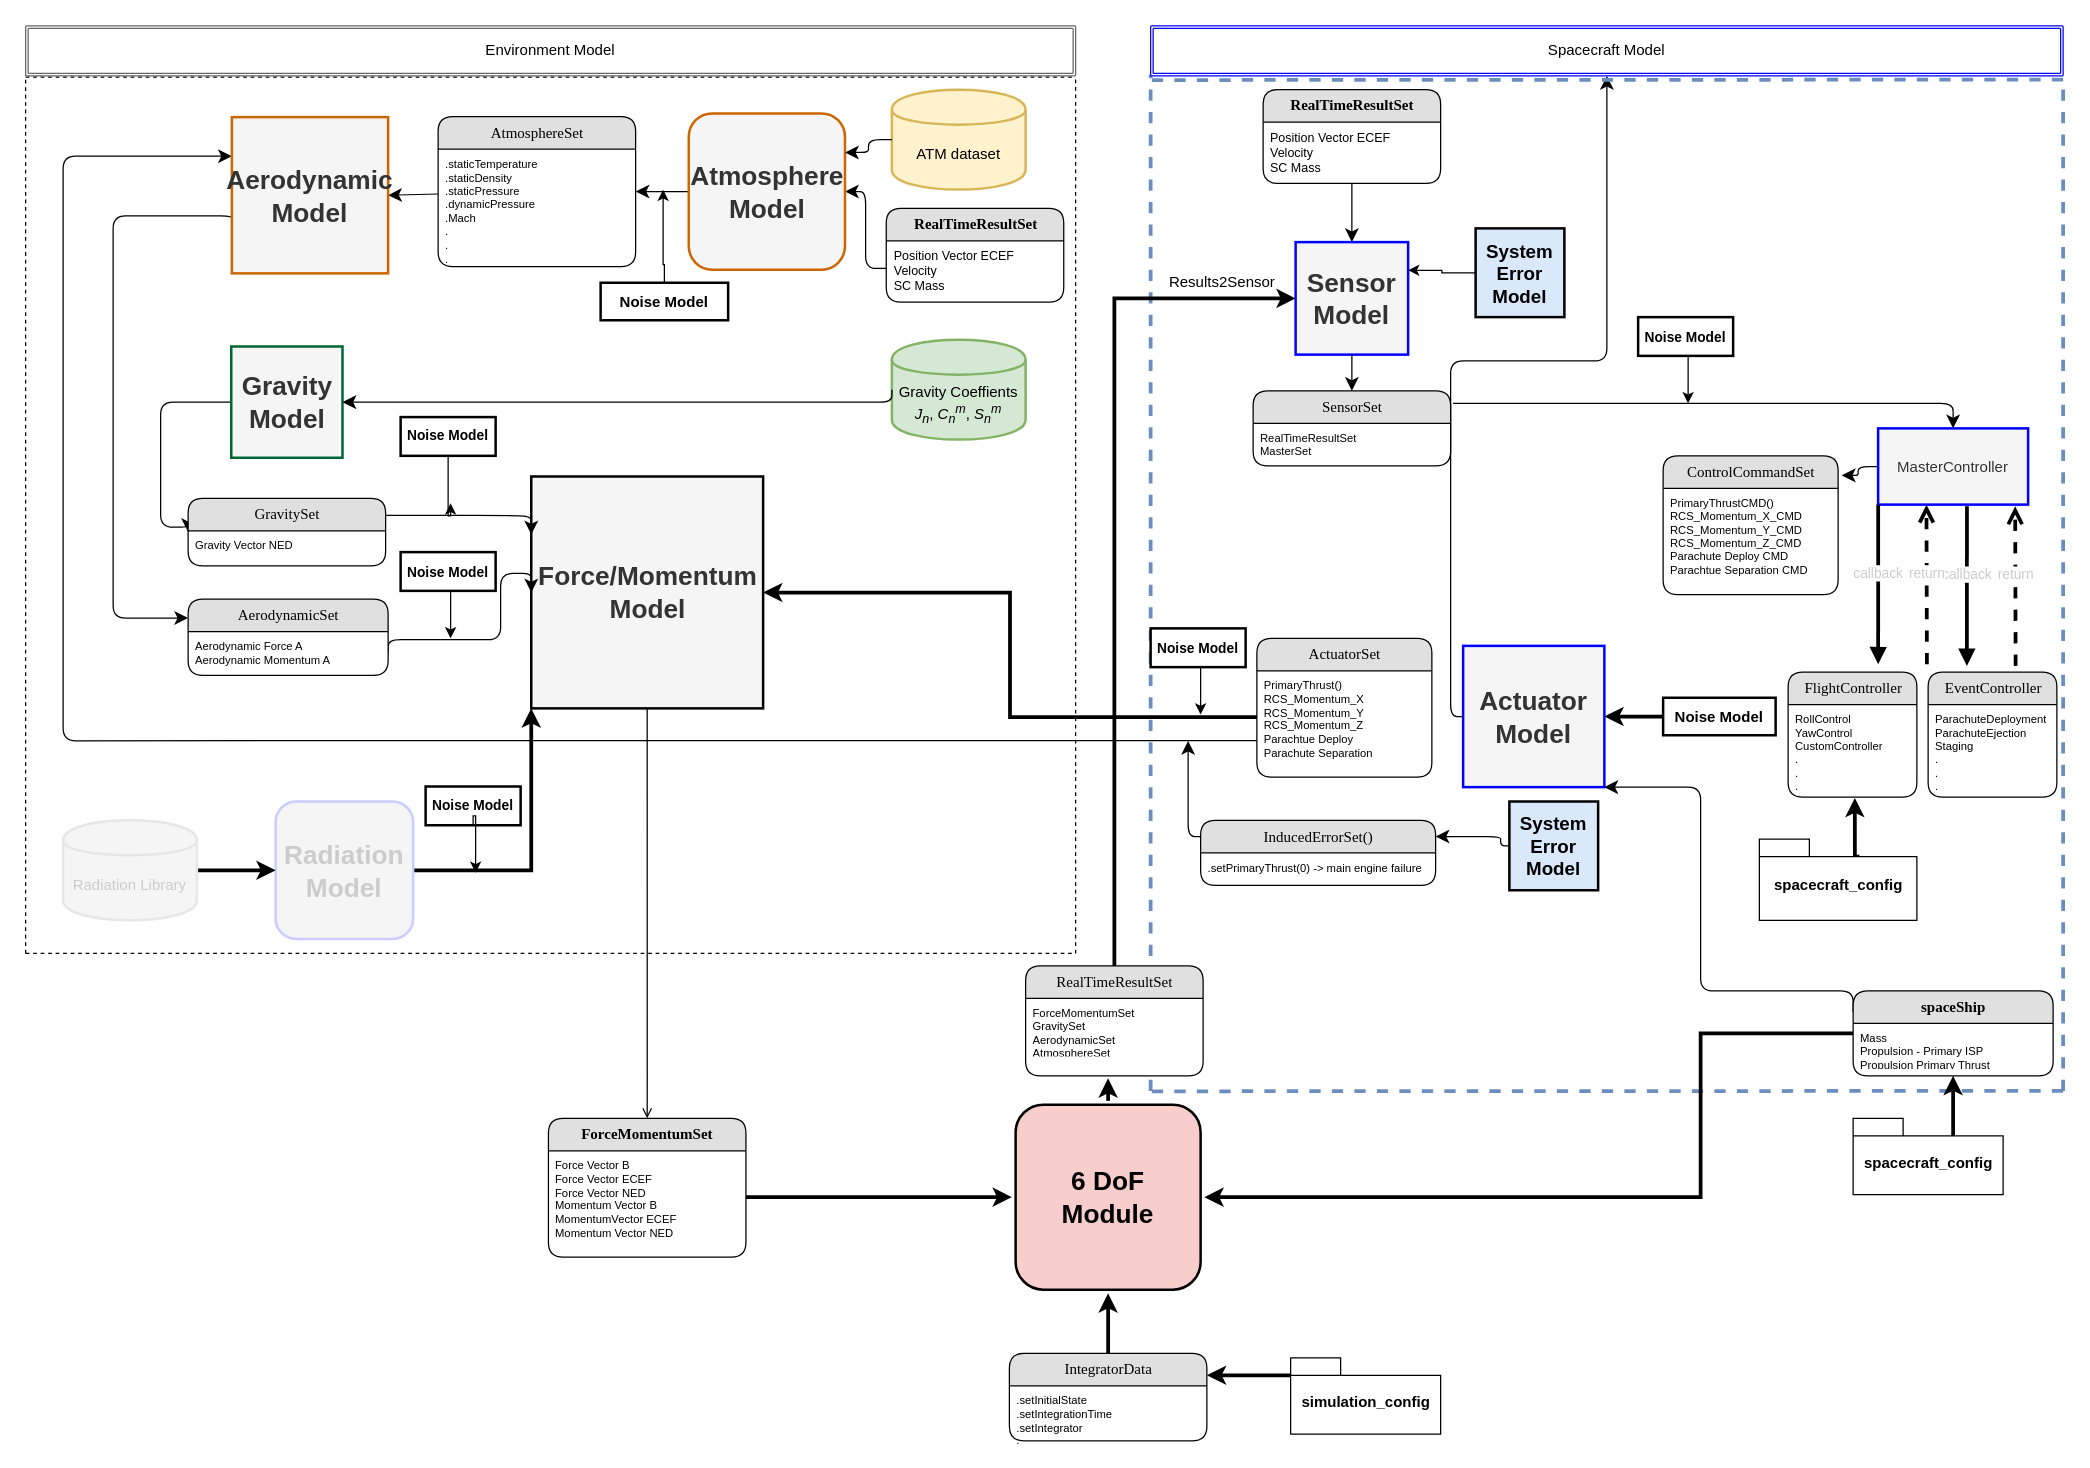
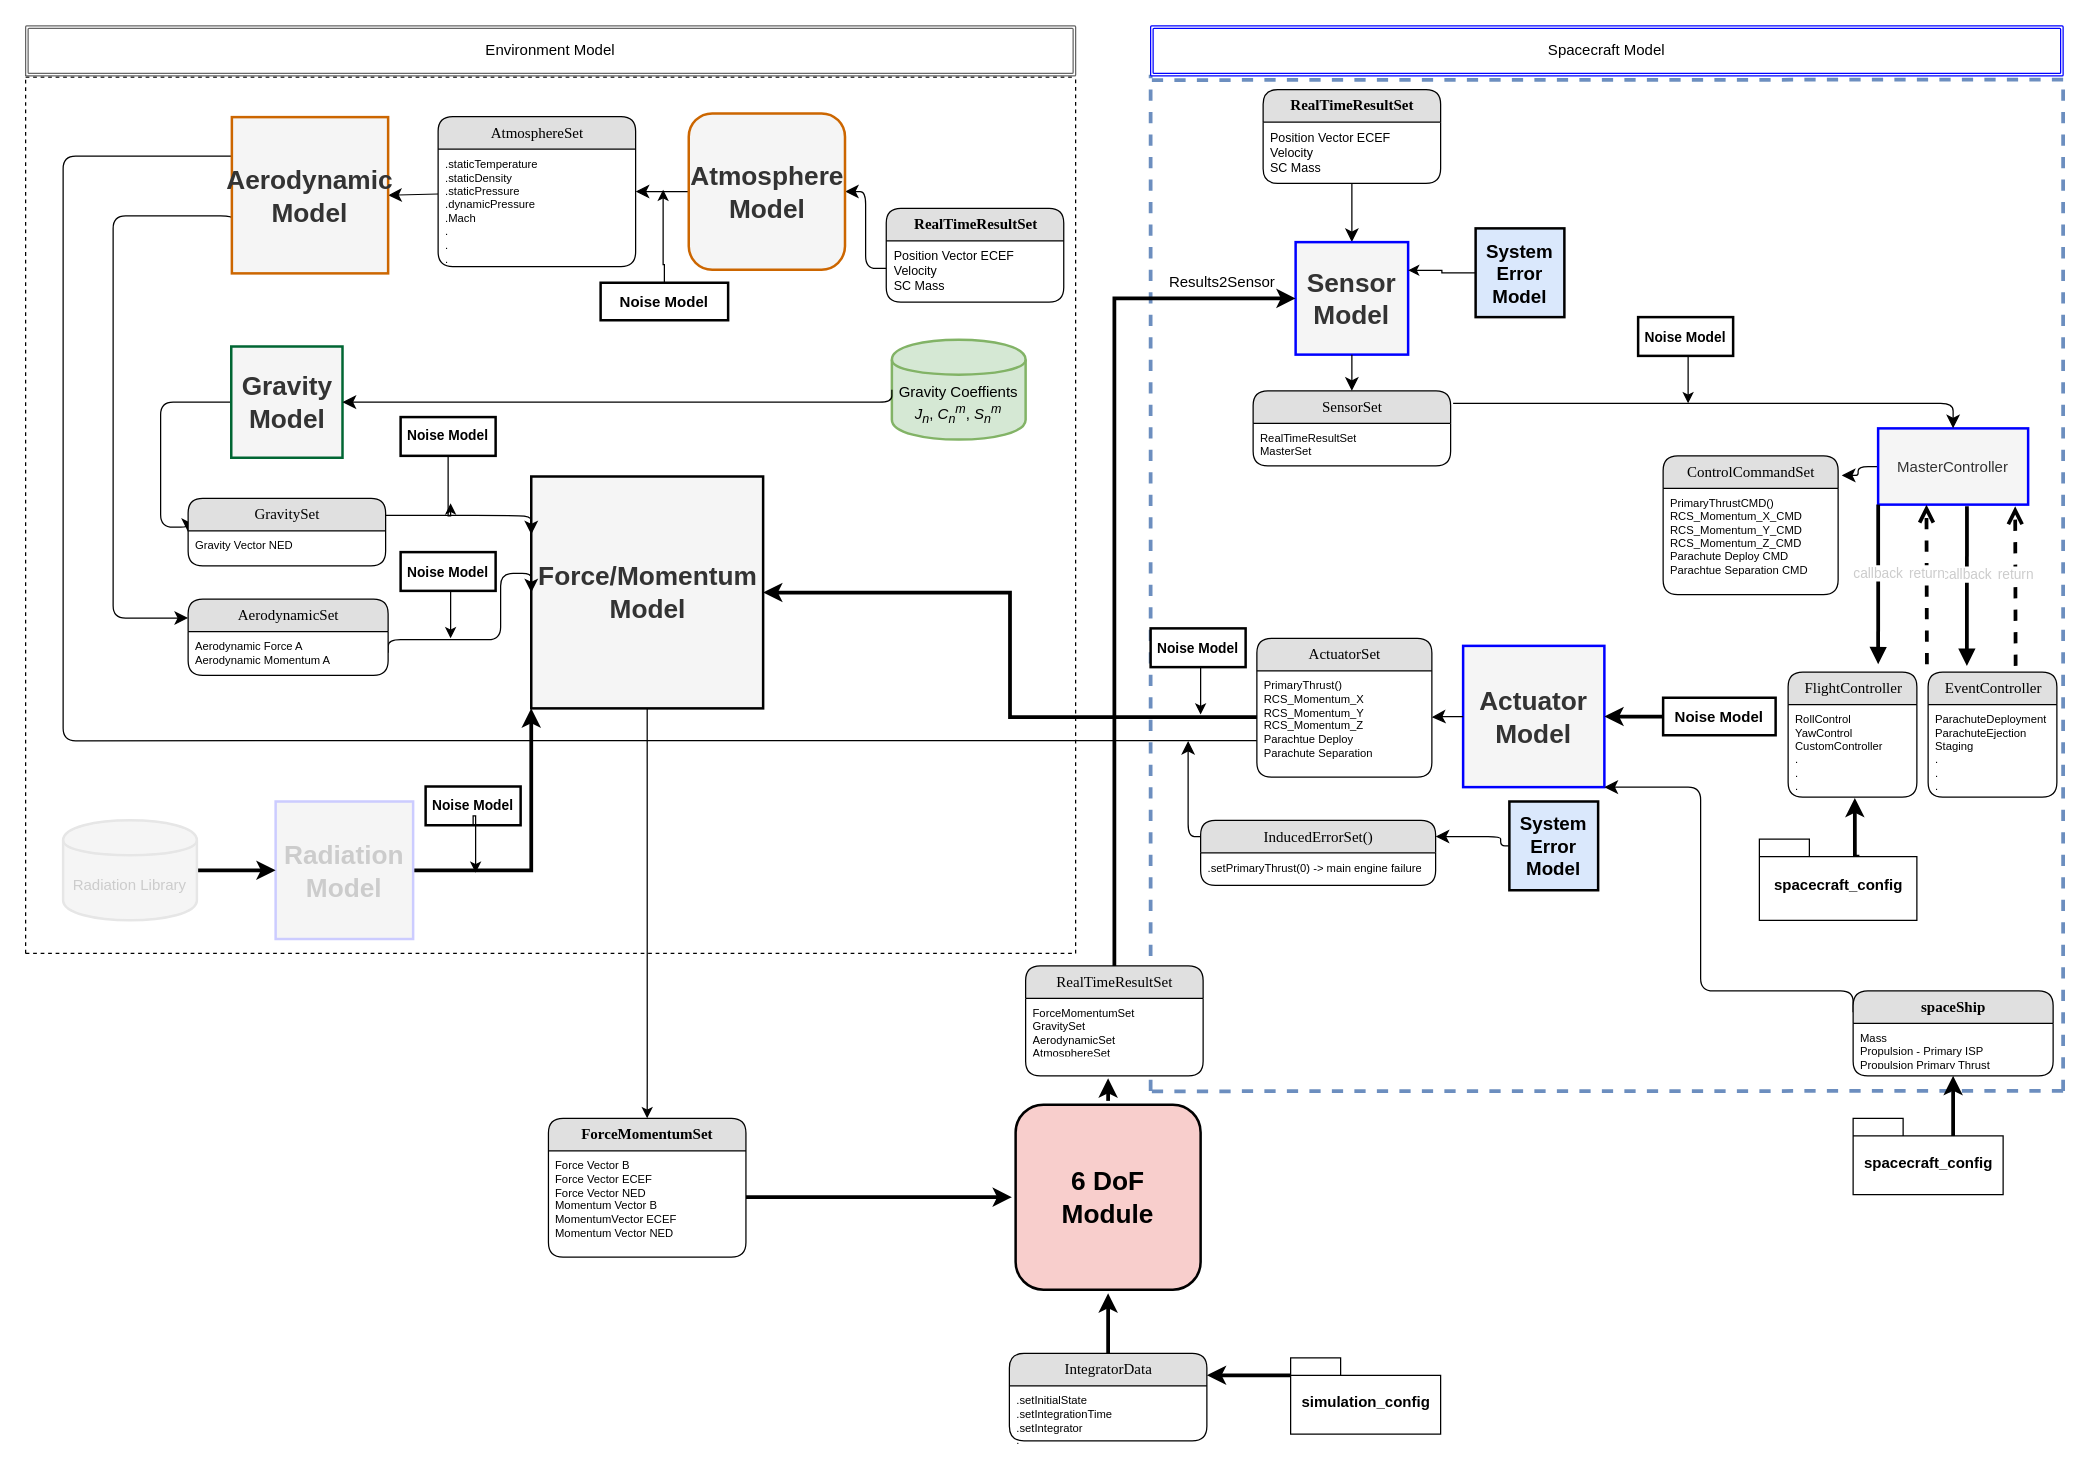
node "ATM dataset": removed
edge "ATM dataset" -> "Atmosphere Model": removed
edge "PrimaryThrust() RCS_Momentum_X RCS_Momentum_Y RCS_Momentum_Z Parachtue Deploy Parachute Separation" -> "Aerodynamic Model": arrowhead classic -> none
edge "Actuator Model" -> "Spacecraft Model": now "Actuator Model" -> "PrimaryThrust() RCS_Momentum_X RCS_Momentum_Y RCS_Momentum_Z Parachtue Deploy Parachute Separation"
node "Radiation Model": shape rounded rectangle -> rectangle
edge "Force/Momentum Model" -> "ForceMomentumSet": arrowhead open -> classic
edge "spaceShip" -> "6 DoF Module": removed
